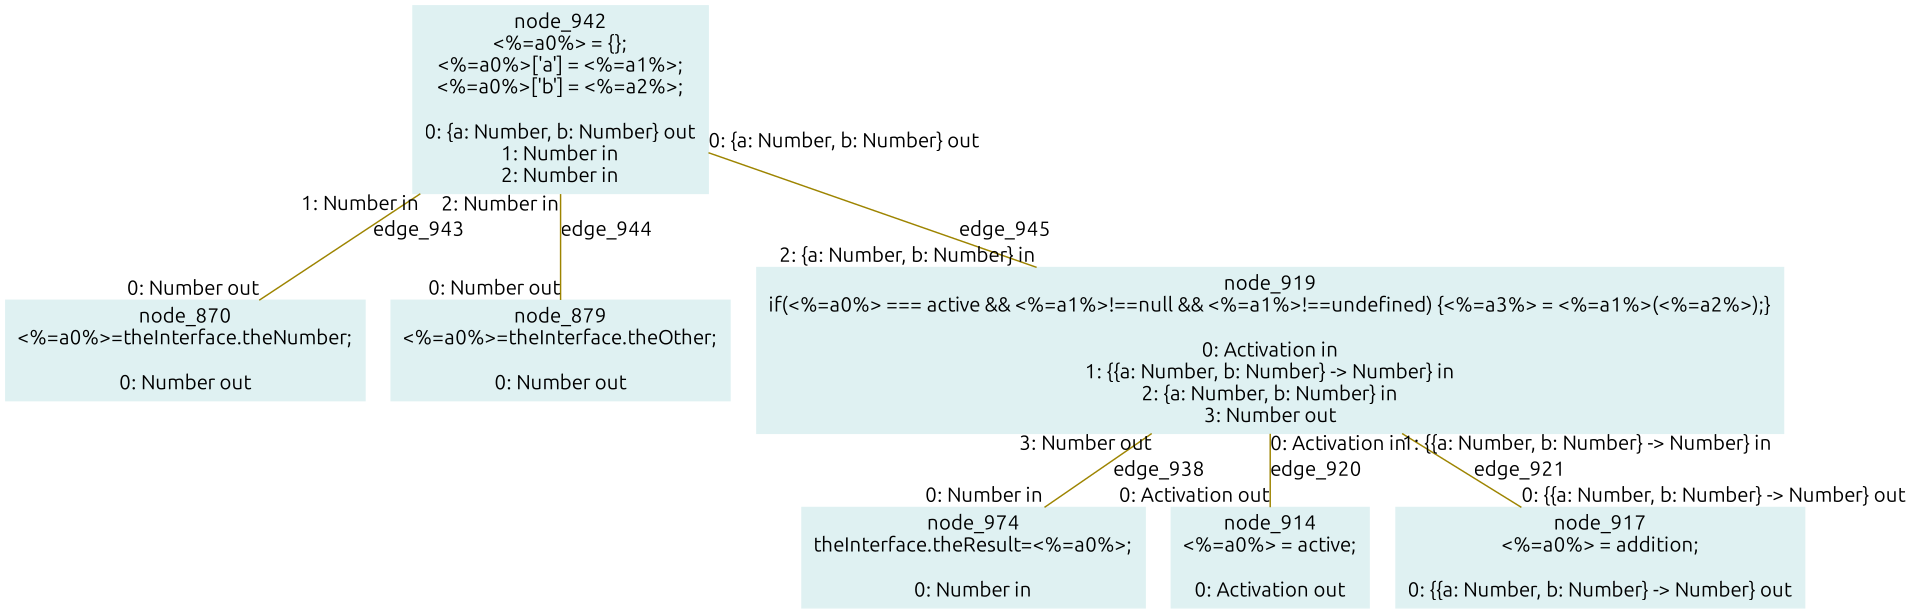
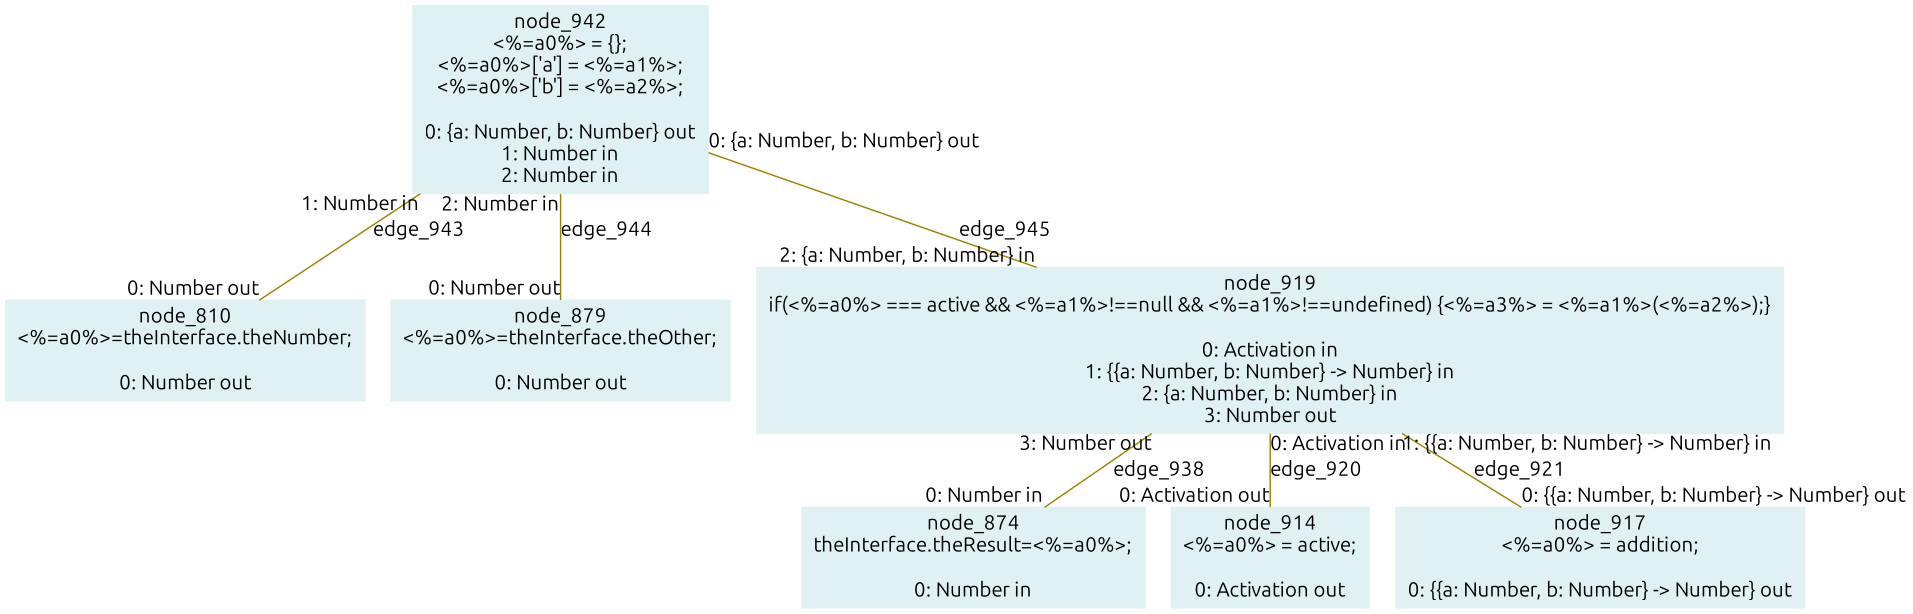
node "node_870 <%=a0%>=theInterface.theNumber; 0: Number out": label "node_870 <%=a0%>=theInterface.theNumber; 0: Number out" -> "node_810 <%=a0%>=theInterface.theNumber; 0: Number out"
node "node_974 theInterface.theResult=<%=a0%>; 0: Number in": label "node_974 theInterface.theResult=<%=a0%>; 0: Number in" -> "node_874 theInterface.theResult=<%=a0%>; 0: Number in"
